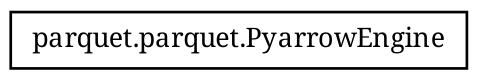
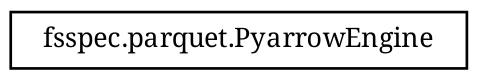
node "parquet.parquet.PyarrowEngine": label "parquet.parquet.PyarrowEngine" -> "fsspec.parquet.PyarrowEngine"
